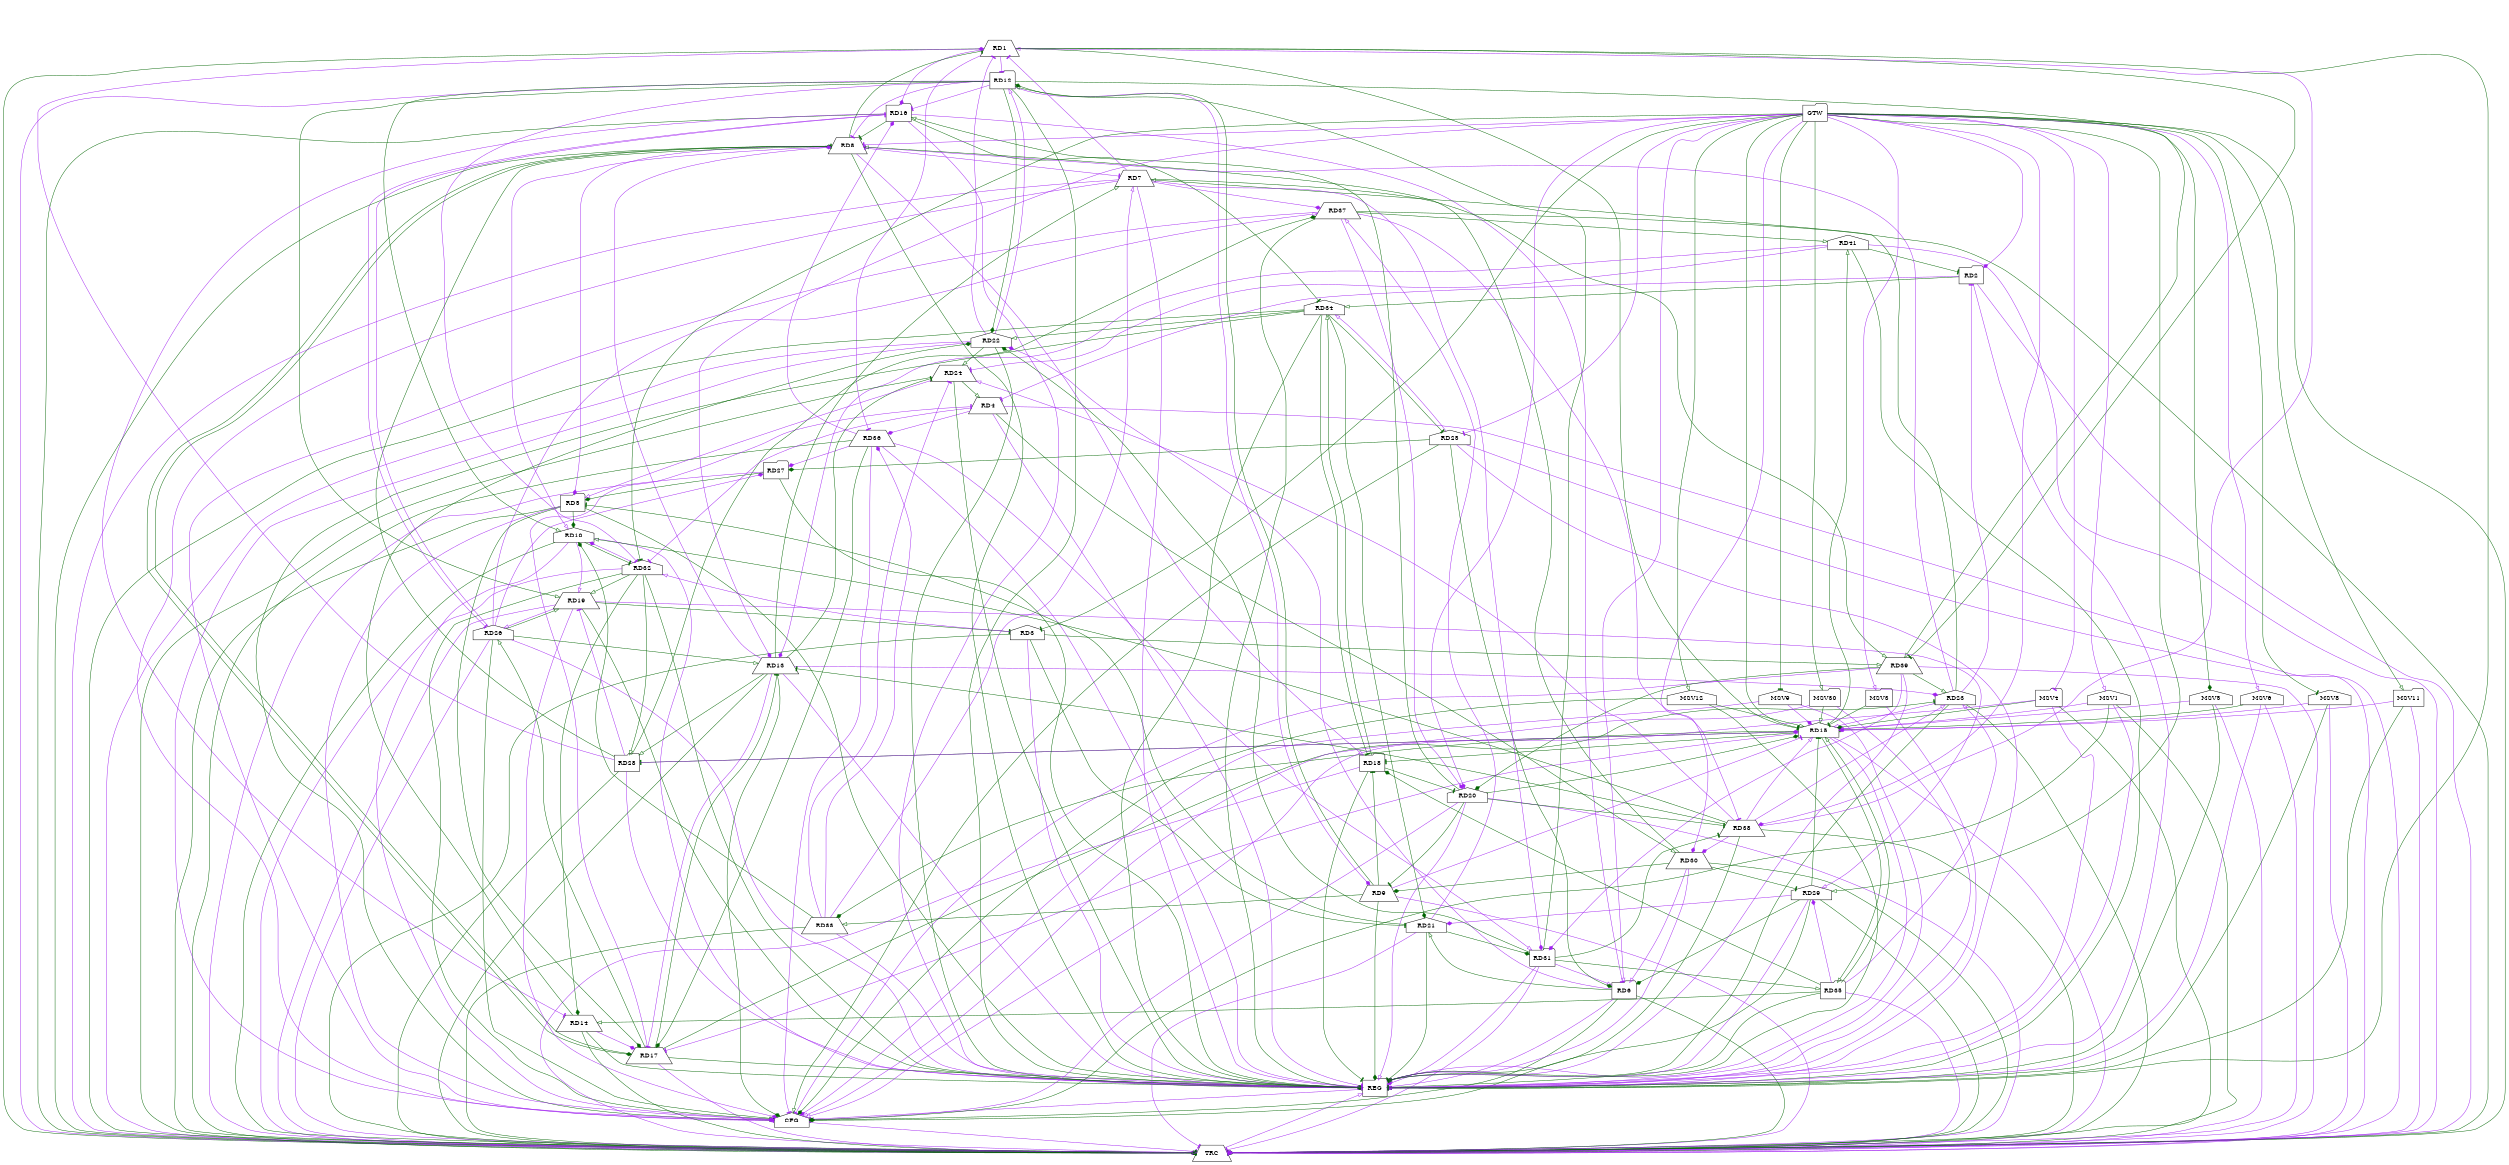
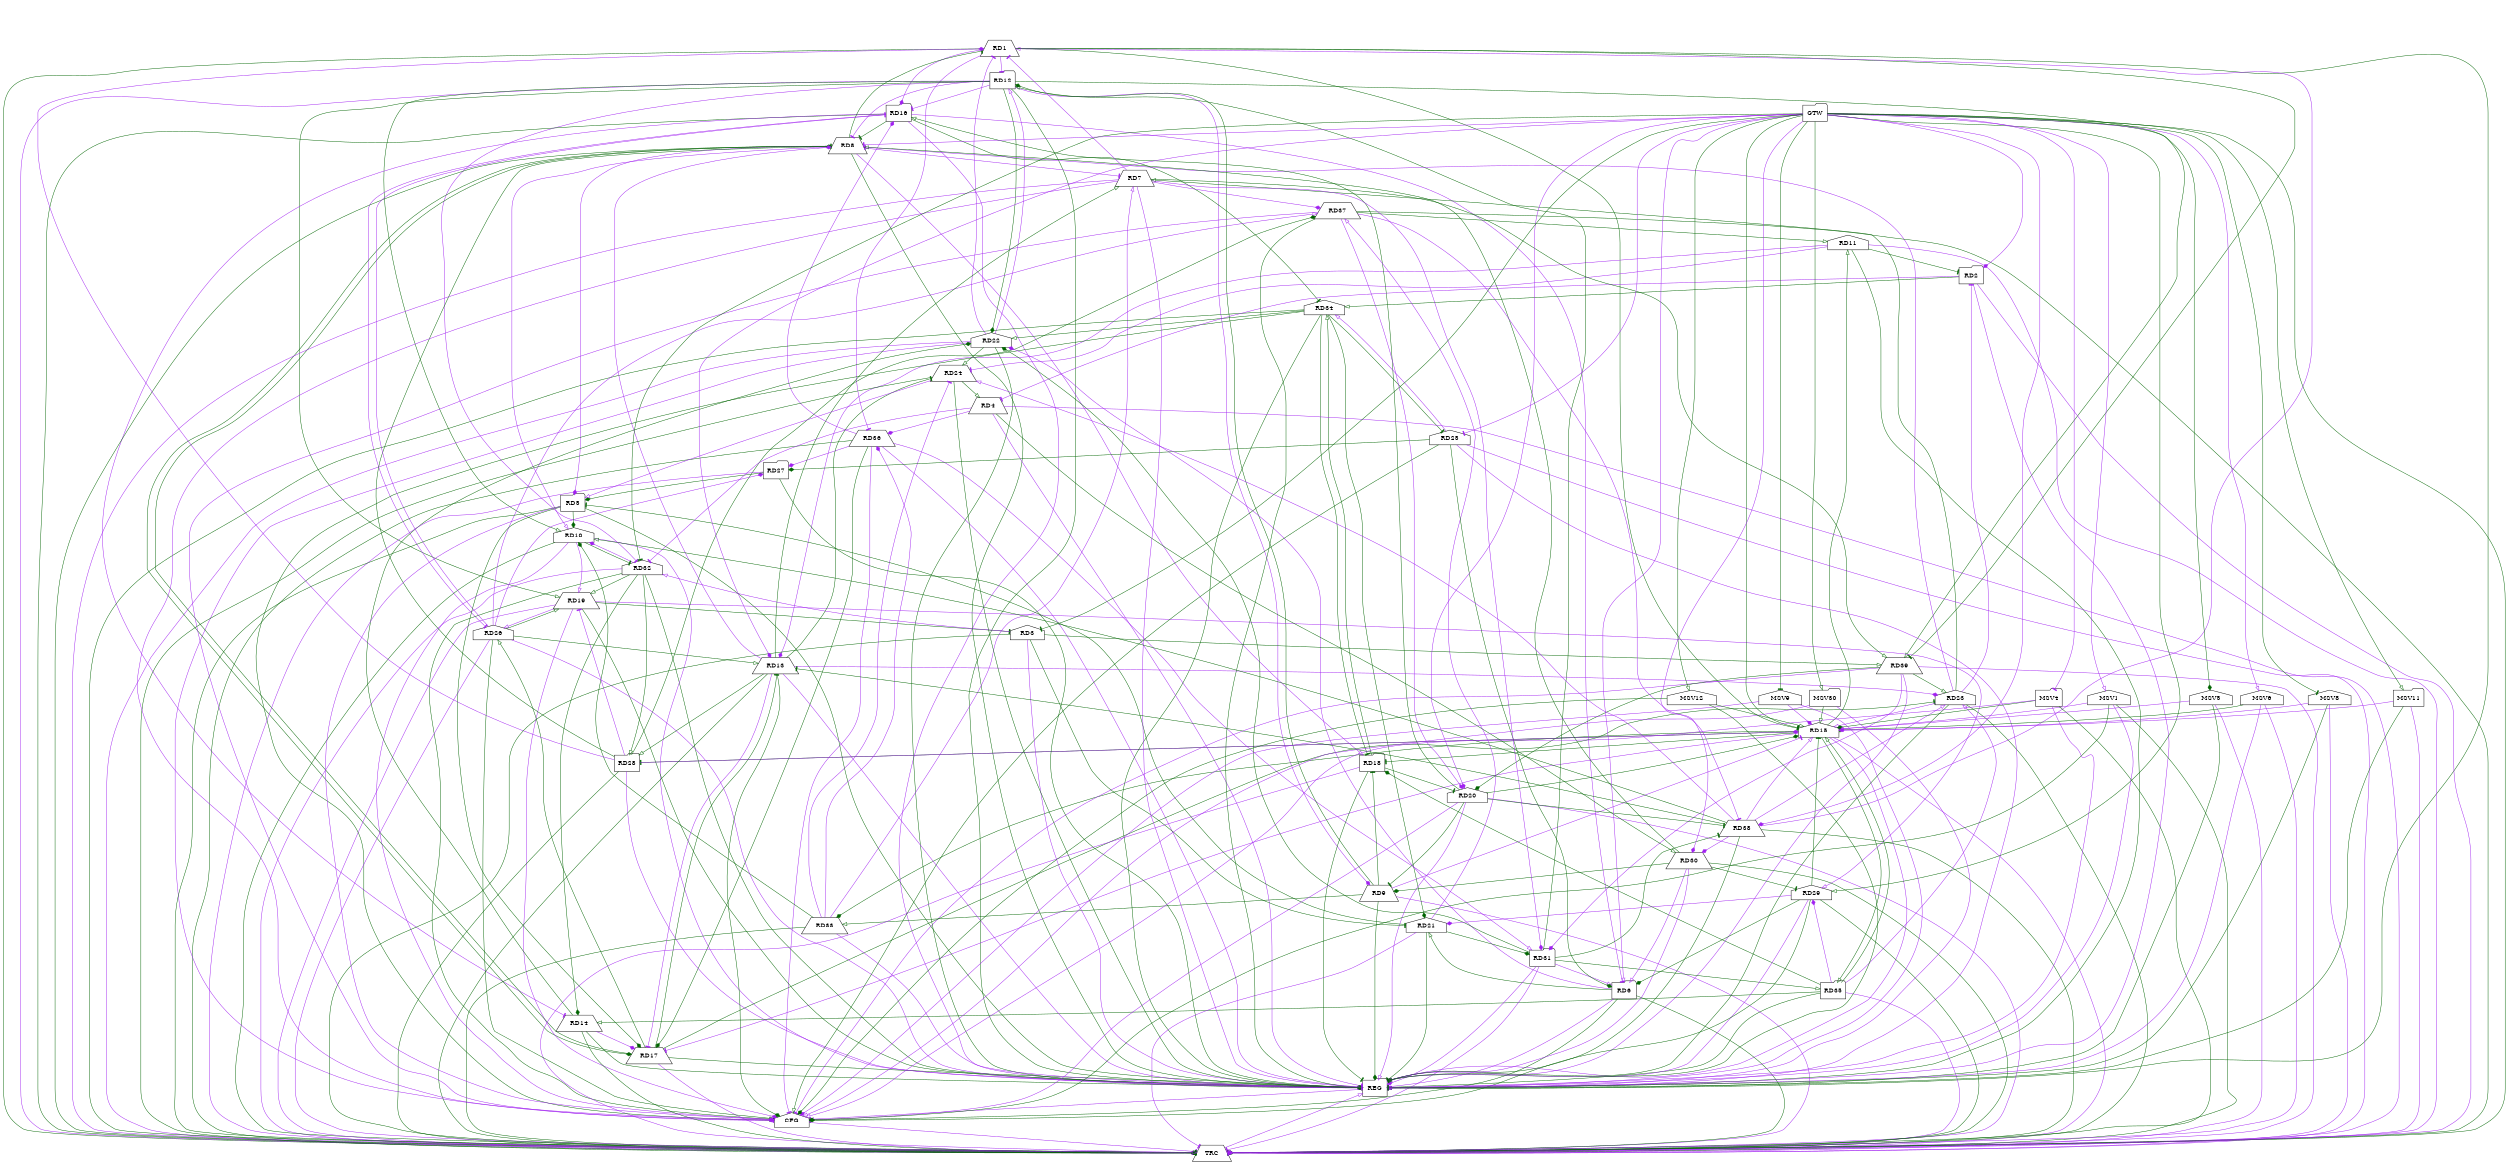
node "RD41": label "RD41" -> "RD11"
edge "RD17" -> "RD4": removed
node "MSV3": removed
